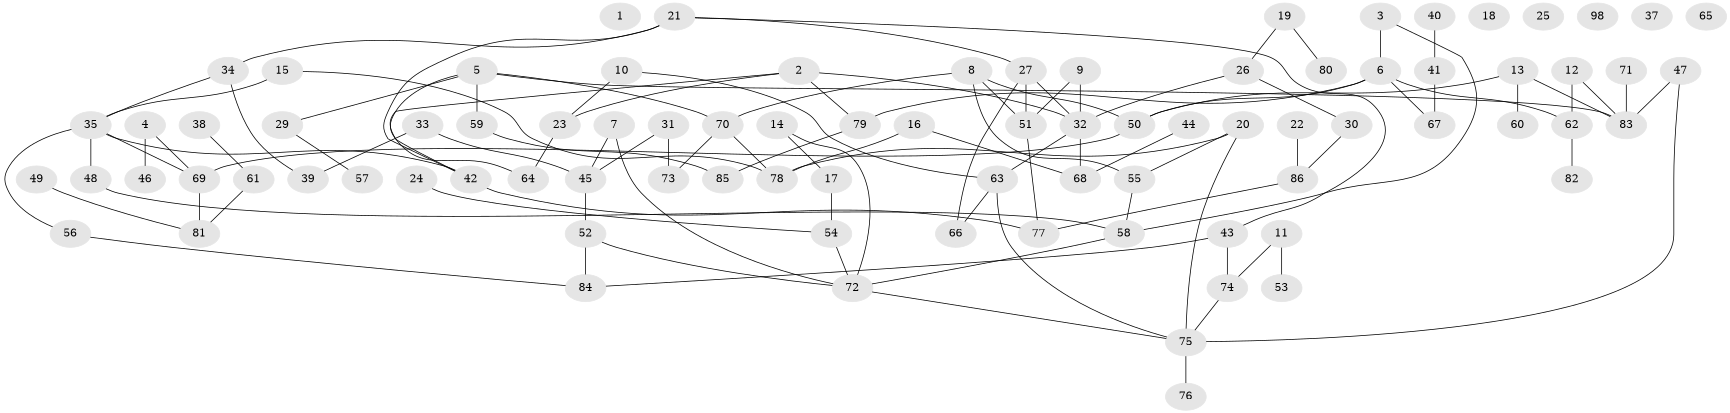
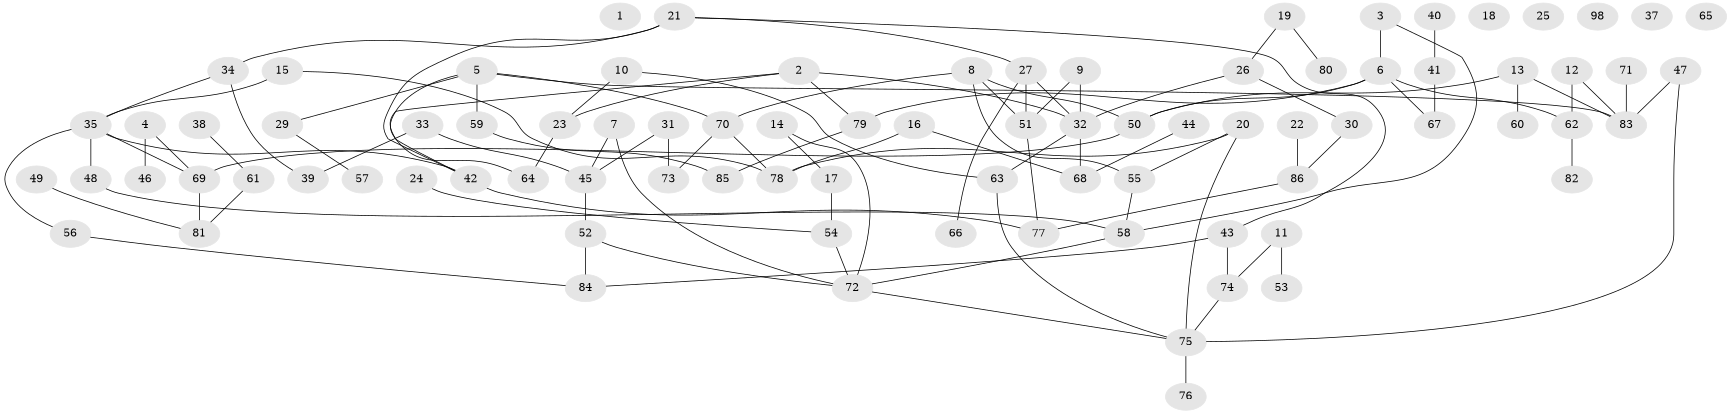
edge "63" -- "66": removed
